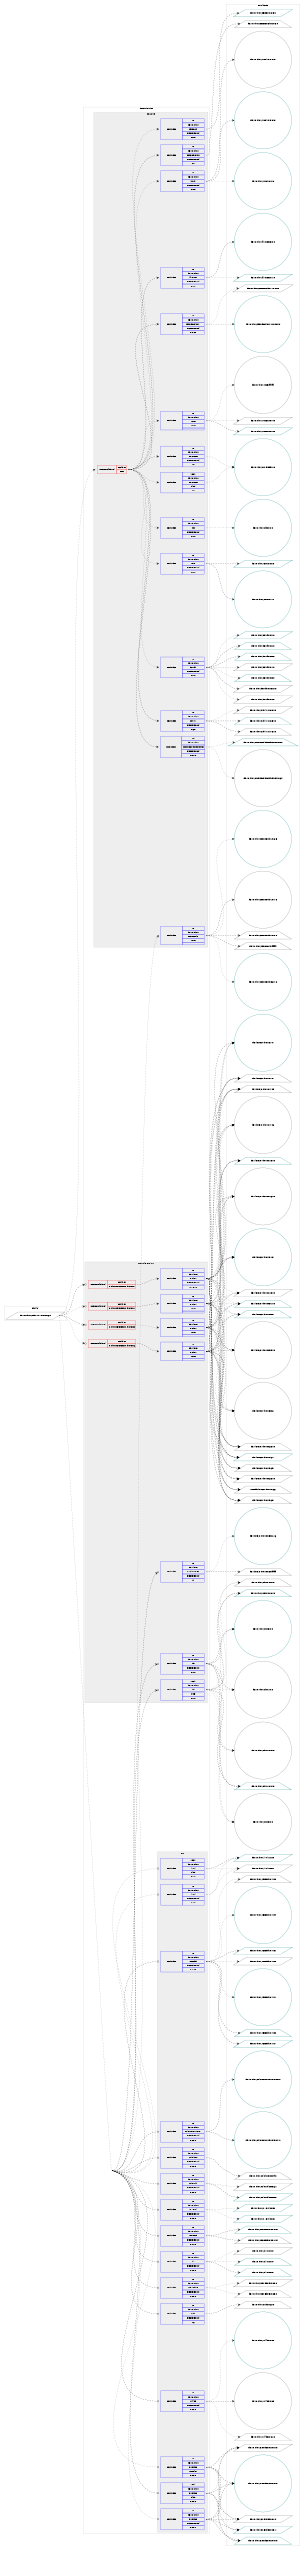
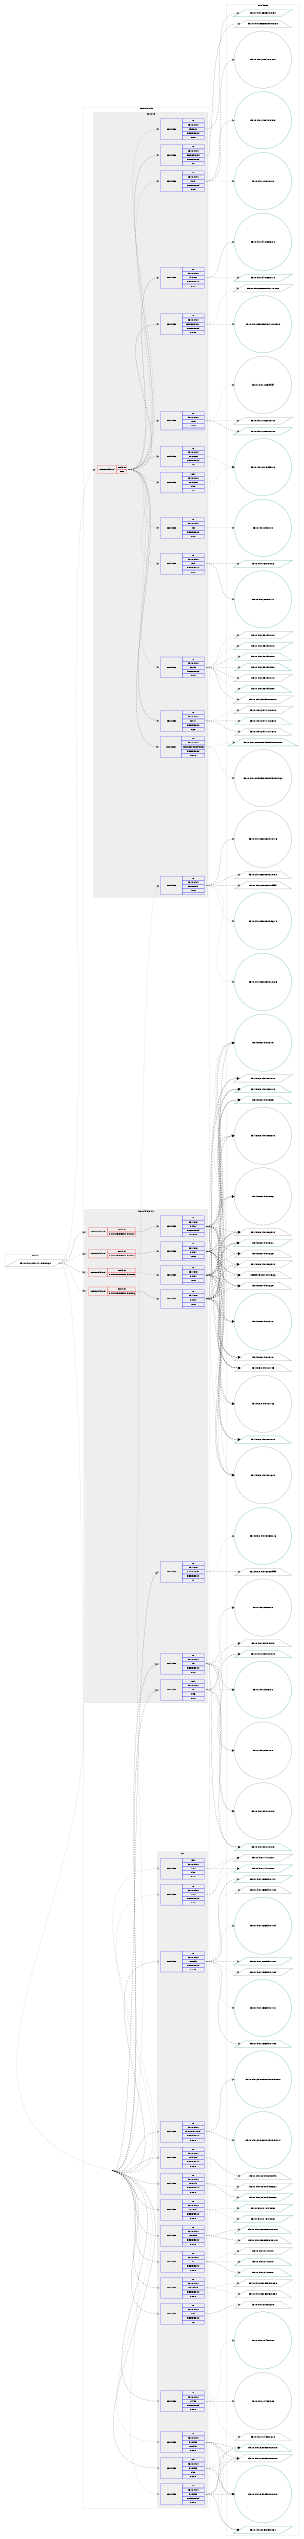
node "dev-python/eventlet-0.24.1": removed
